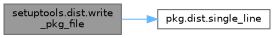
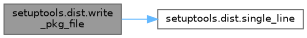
node "pkg.dist.single_line": label "pkg.dist.single_line" -> "setuptools.dist.single_line"
